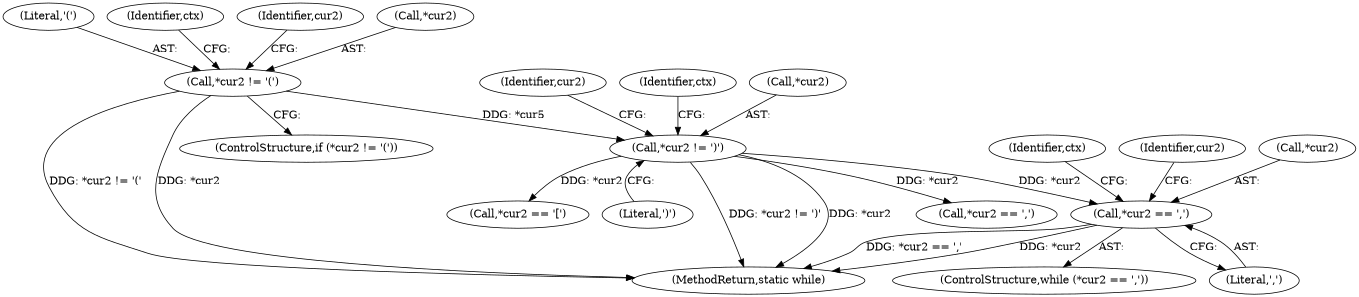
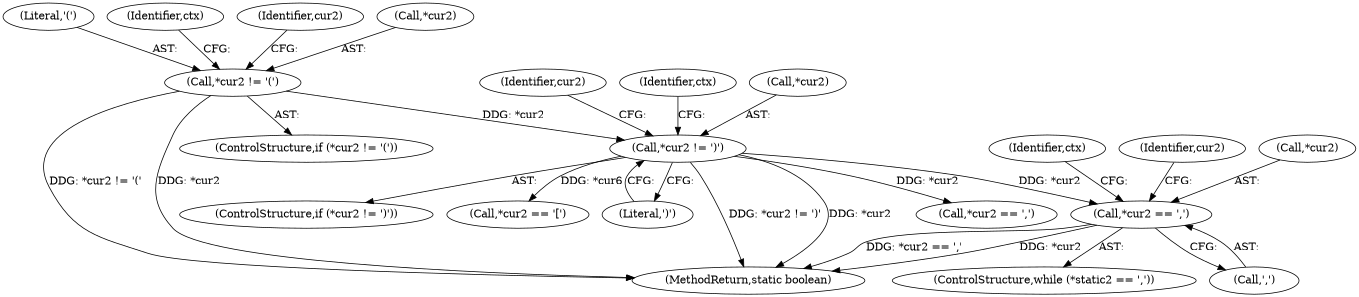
edge "(Call,*cur2 != '(')" -> "(ControlStructure,if (*cur2 != '('))": label "CFG: " -> "AST: "
edge "(Call,*cur2 != '(')" -> "(Call,*cur2 != ')')": label "DDG: *cur5" -> "DDG: *cur2"
edge "(Call,*cur2 != ')')" -> "(Literal,')')": added, label "CFG:"
edge "(Call,*cur2 != ')')" -> "(Call,*cur2 == '[')": label "DDG: *cur2" -> "DDG: *cur6"
node "(ControlStructure,if (*cur2 != ')'))": added
node "(MethodReturn,static while)": label "(MethodReturn,static while)" -> "(MethodReturn,static boolean)"
node "(ControlStructure,while (*cur2 == ','))": label "(ControlStructure,while (*cur2 == ','))" -> "(ControlStructure,while (*static2 == ','))"
node "(Literal,',')": label "(Literal,',')" -> "(Call,',')"
